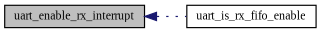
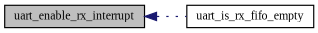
node "uart_is_rx_fifo_enable": label "uart_is_rx_fifo_enable" -> "uart_is_rx_fifo_empty"
